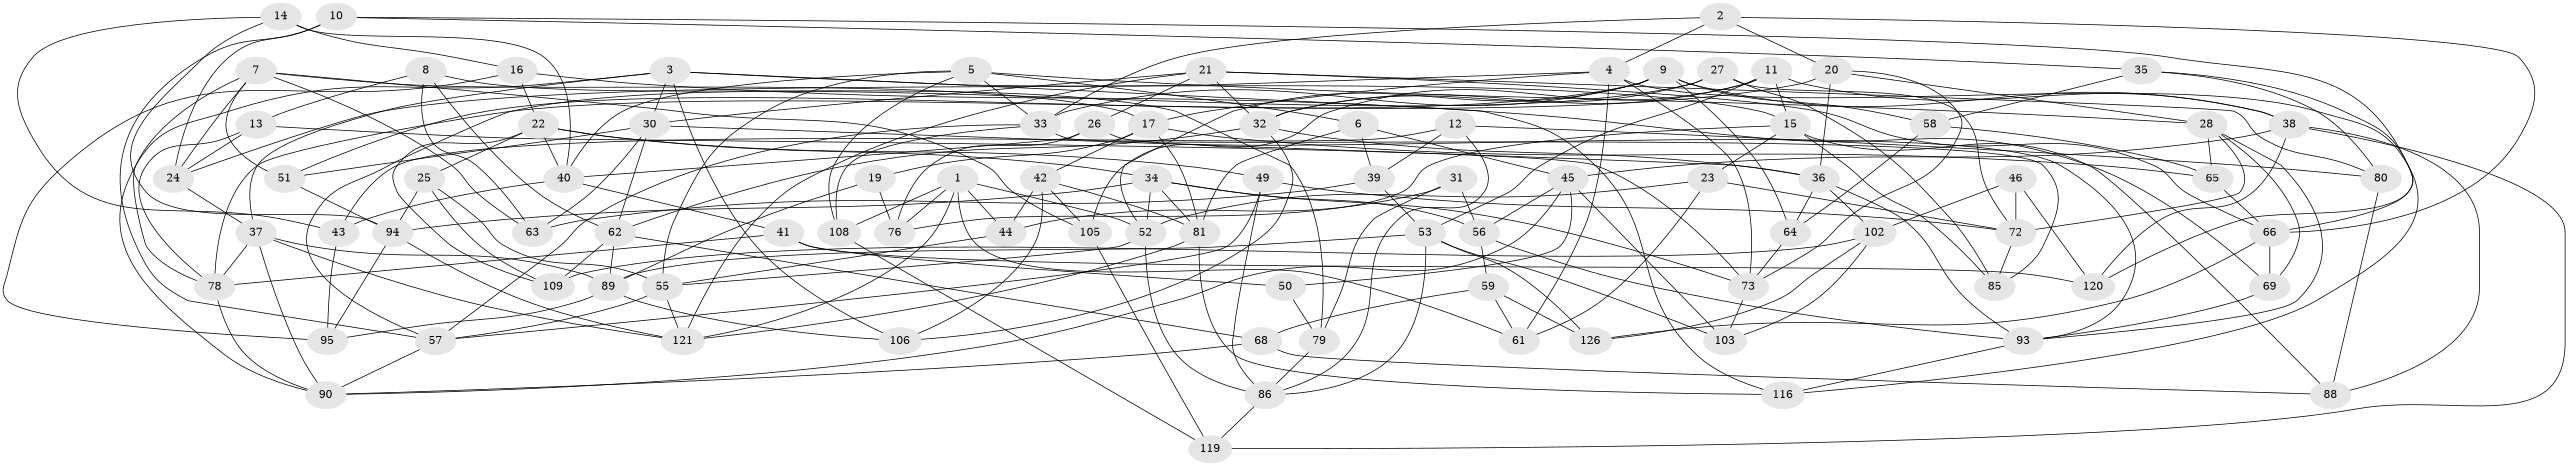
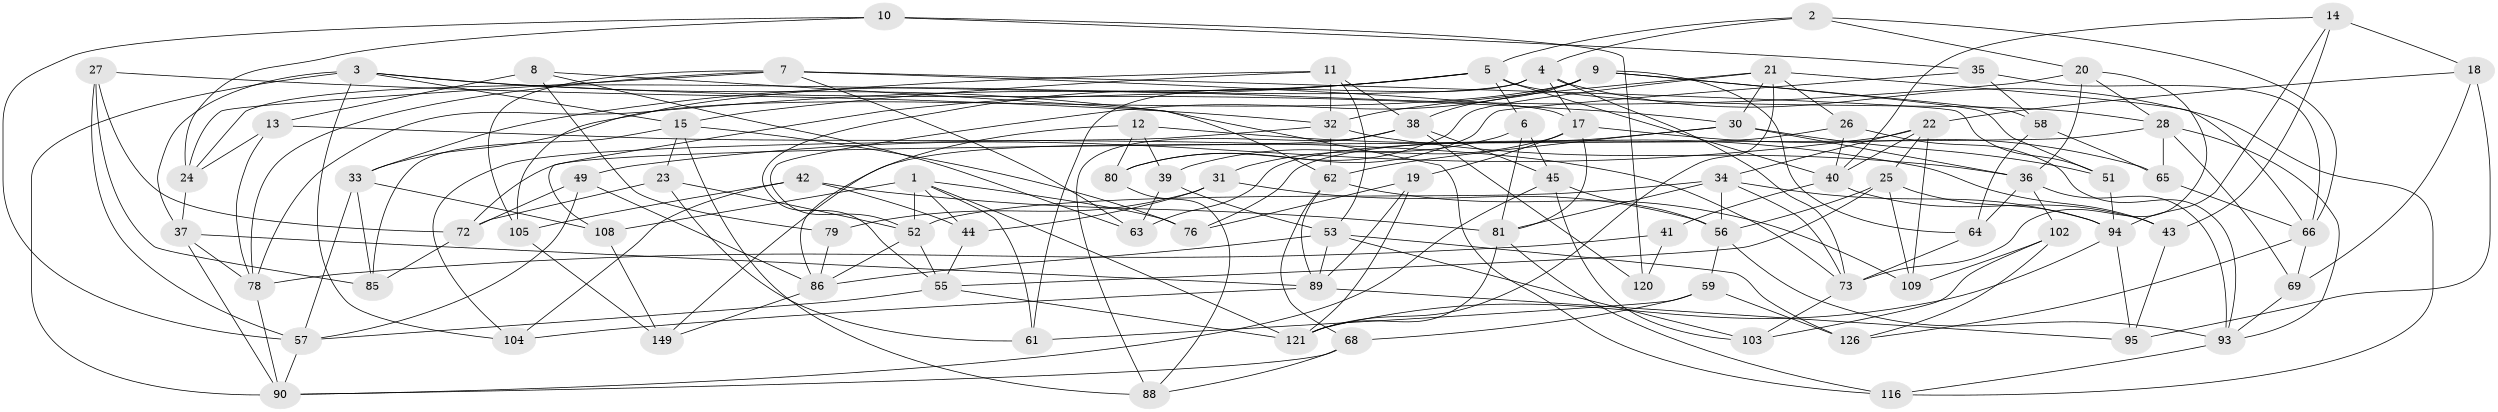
edge "2" -- "33": now "2" -- "5"
node "16": label "16" -> "18"
edge "17" -- "42": now "17" -- "31"
node "46": removed
edge "25" -- "56": added
node "50": removed
edge "37" -- "121": now "19" -- "121"
node "106": label "106" -> "104"
node "119": label "119" -> "149"
